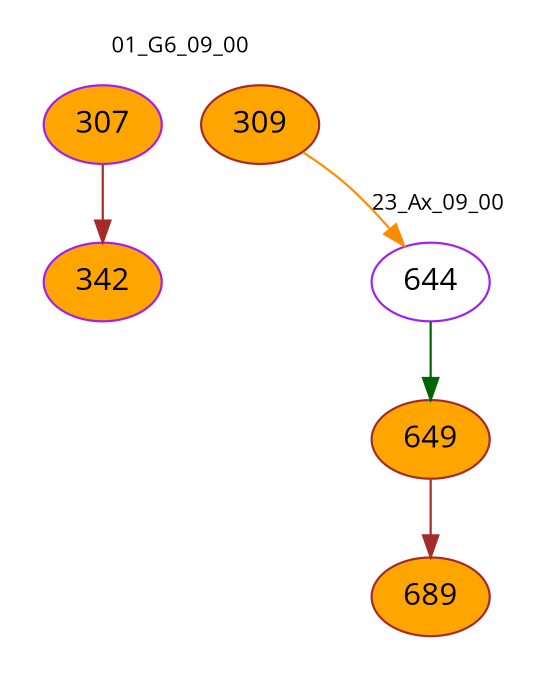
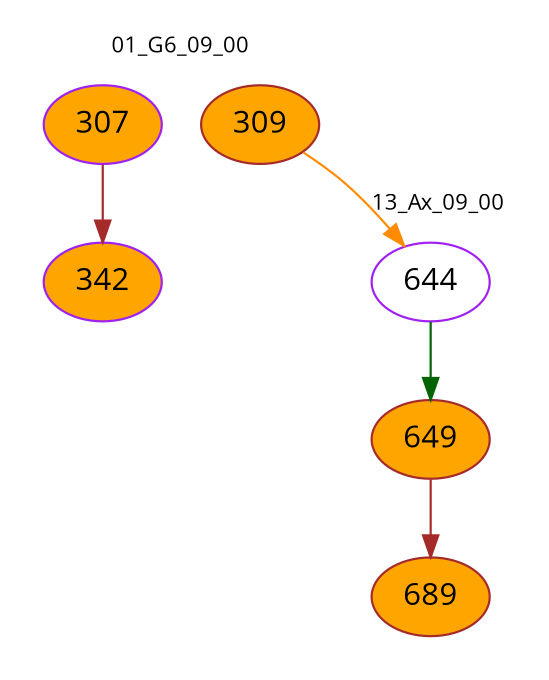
cluster "23_Ax_09_00": label "23_Ax_09_00" -> "13_Ax_09_00"
